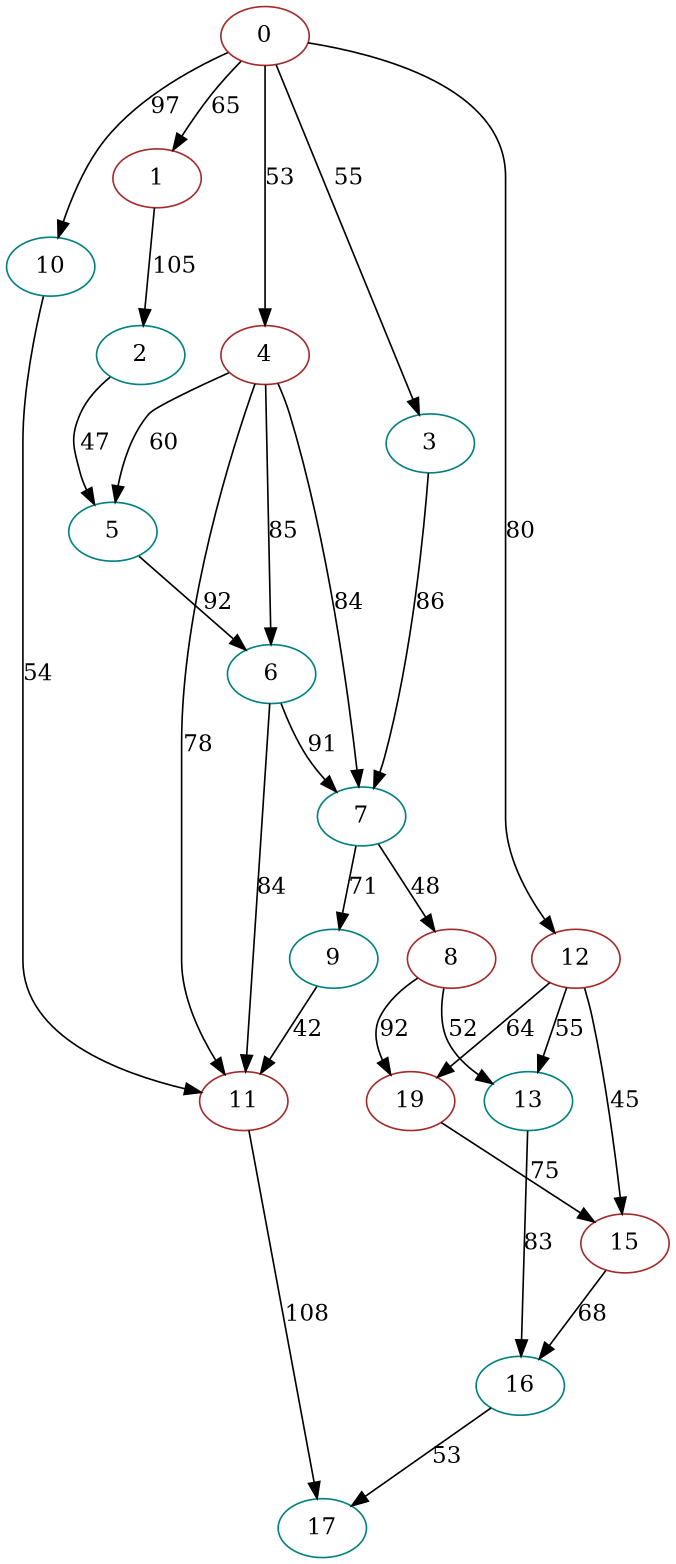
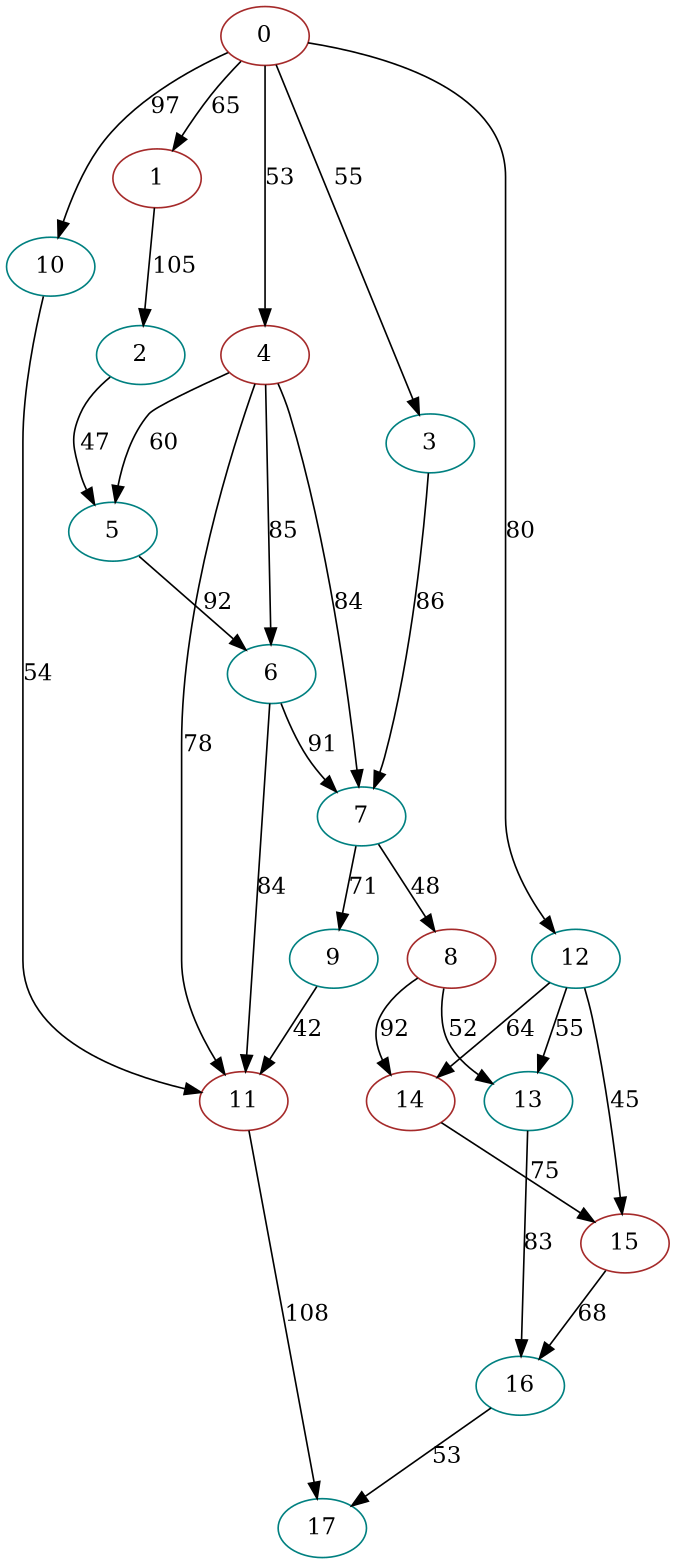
node "12": color brown -> teal
node "19": label "19" -> "14"
